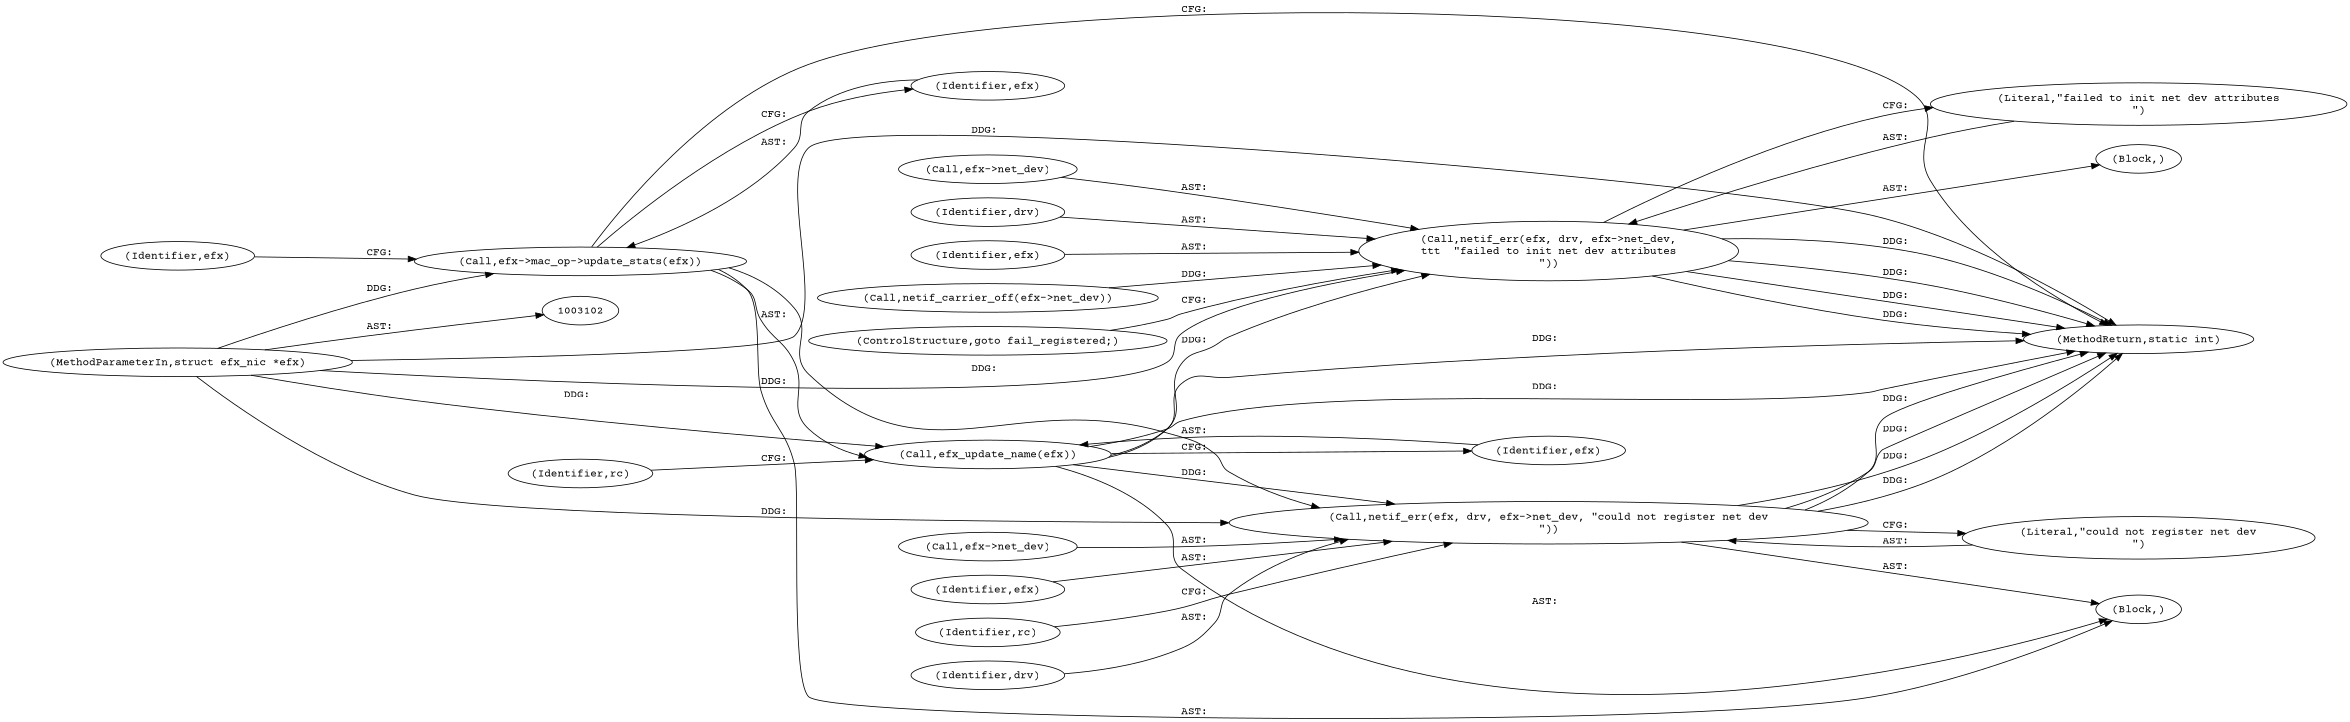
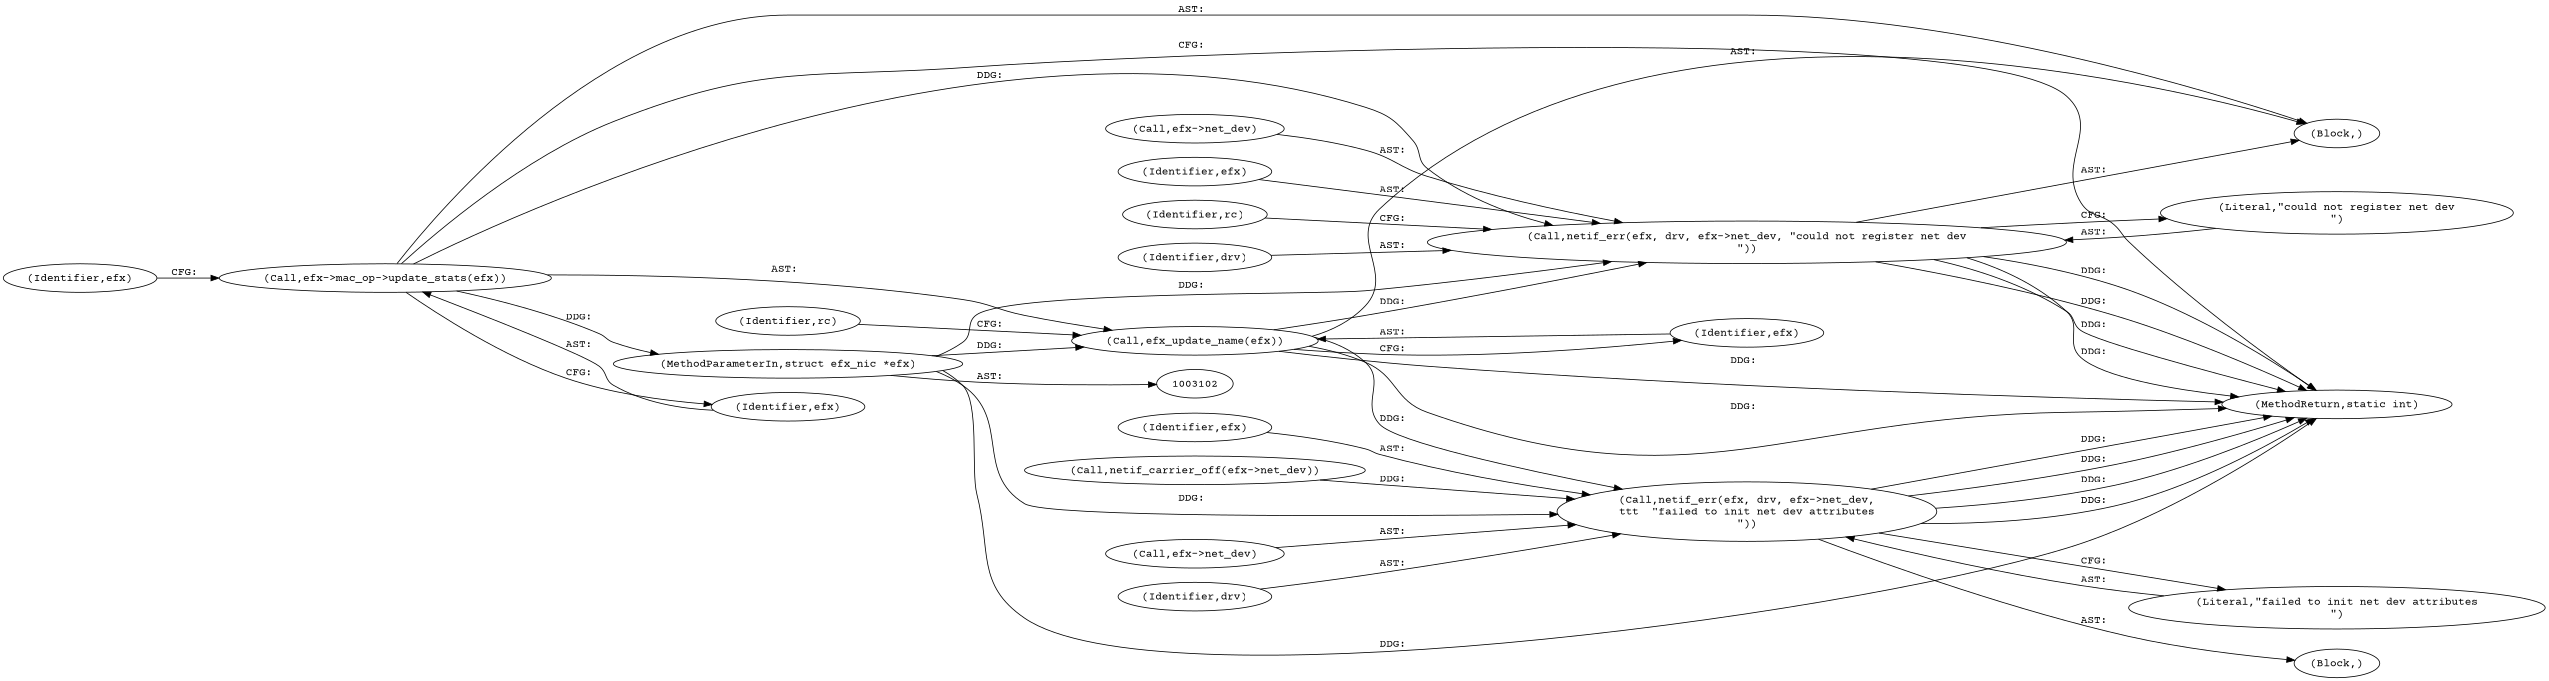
edge "(MethodParameterIn,struct efx_nic *efx)" -> "(Call,efx->mac_op->update_stats(efx))": reversed
node "(ControlStructure,goto fail_registered;)": removed
